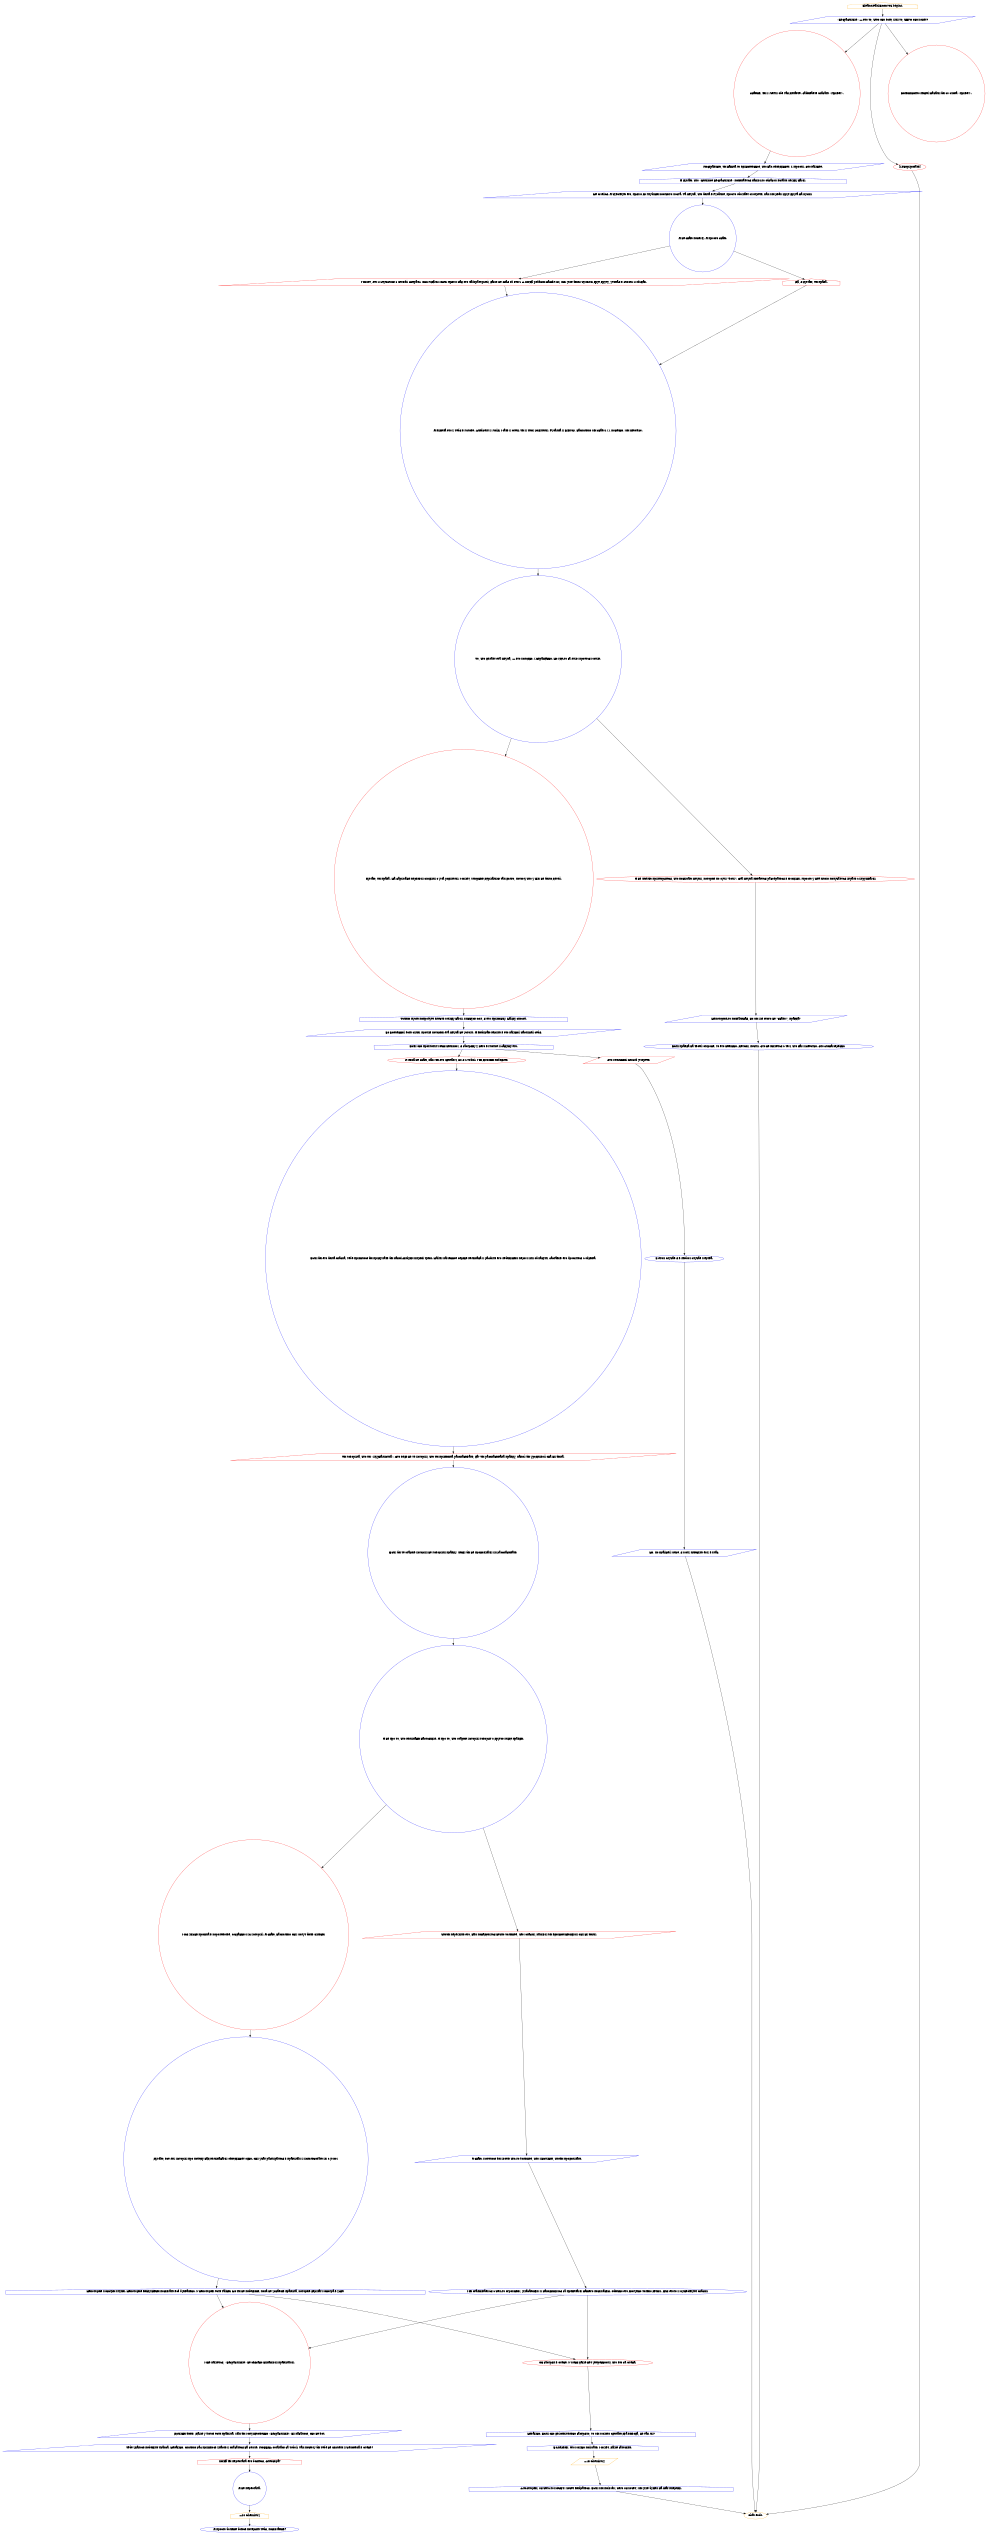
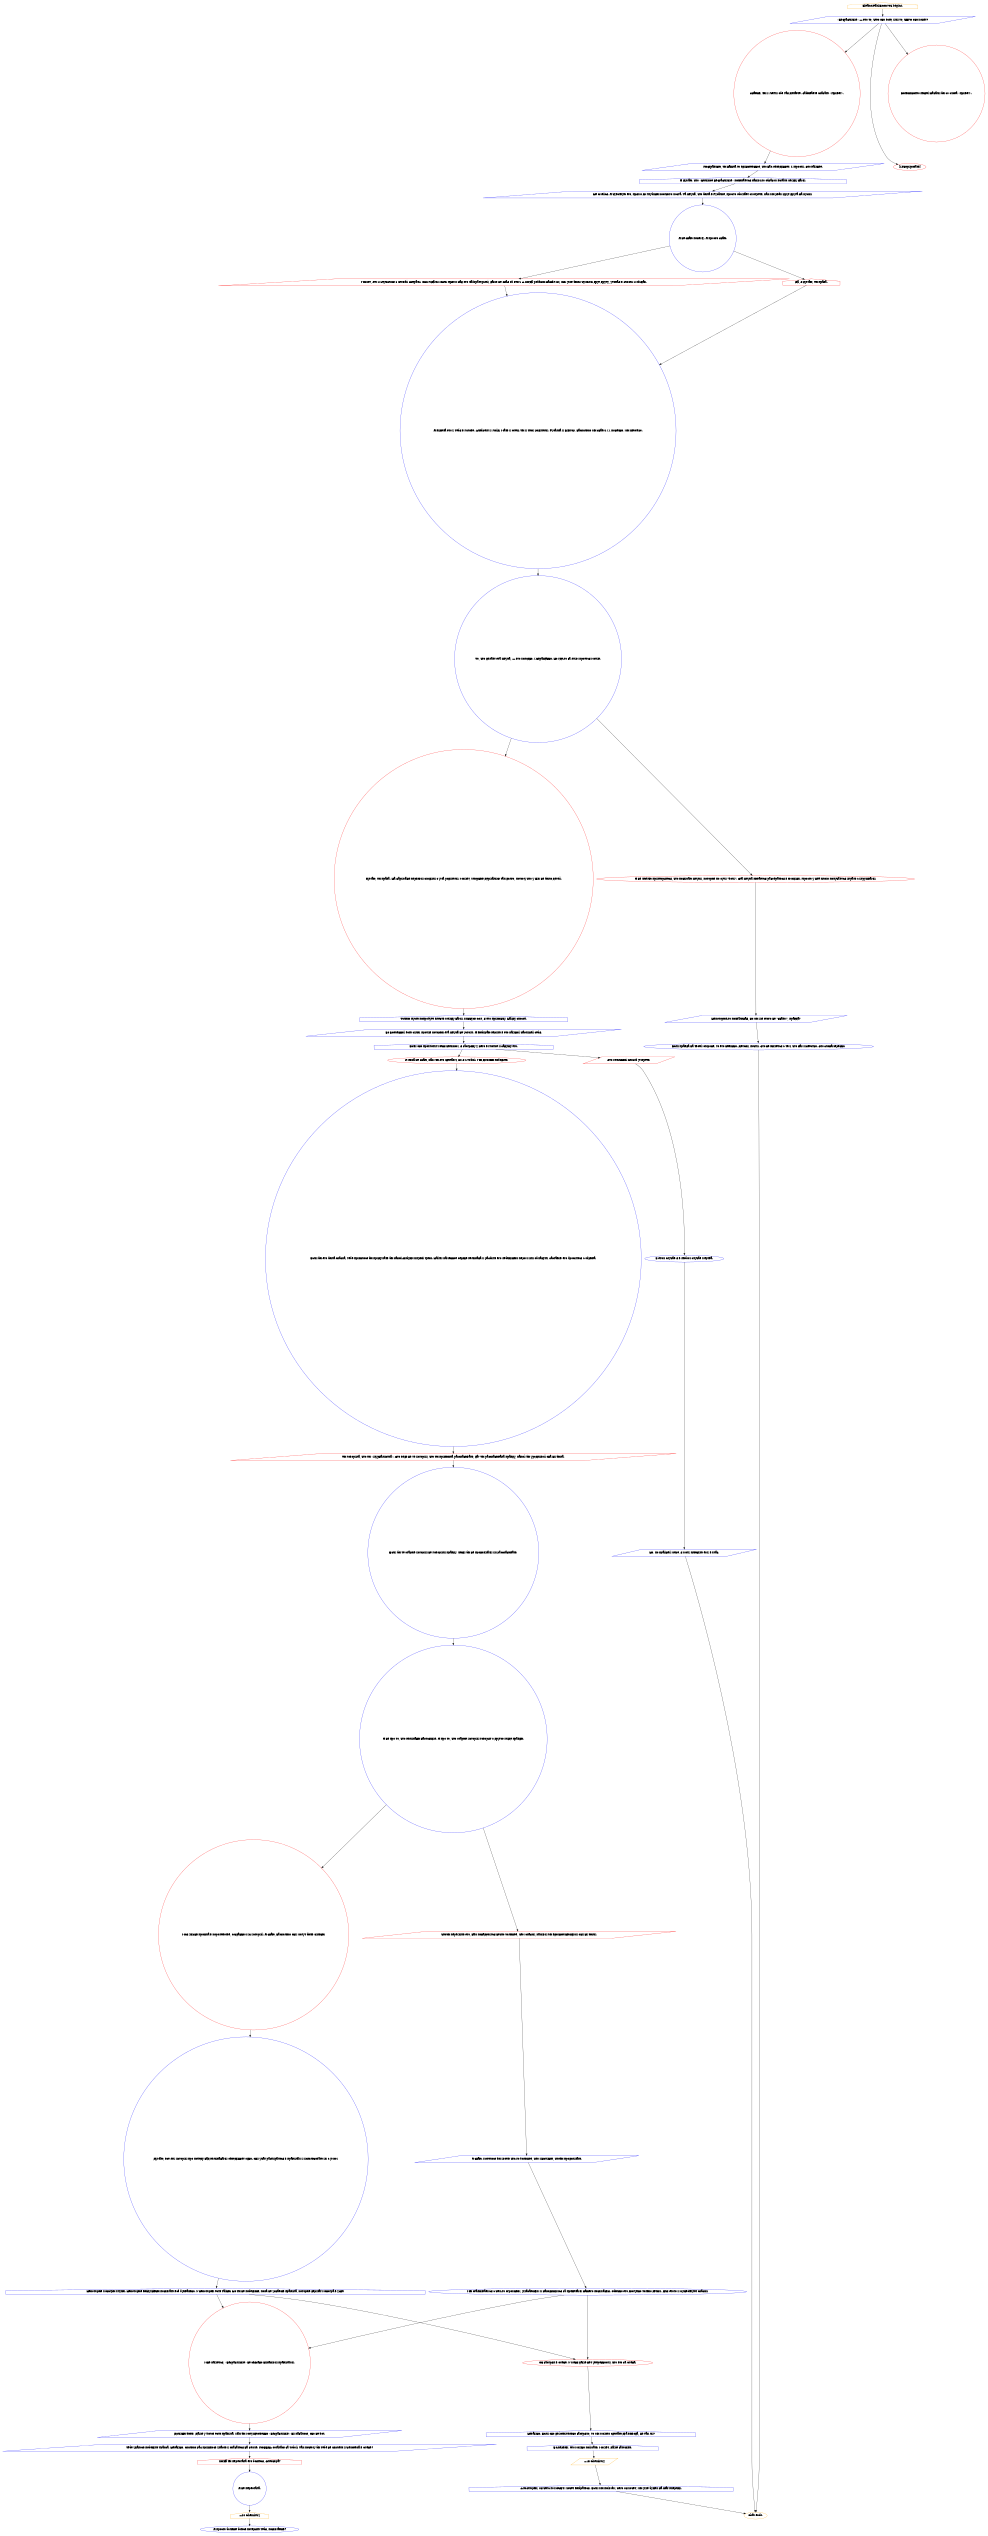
edge "[Игнорировать]" -> "Chat ends.": removed
